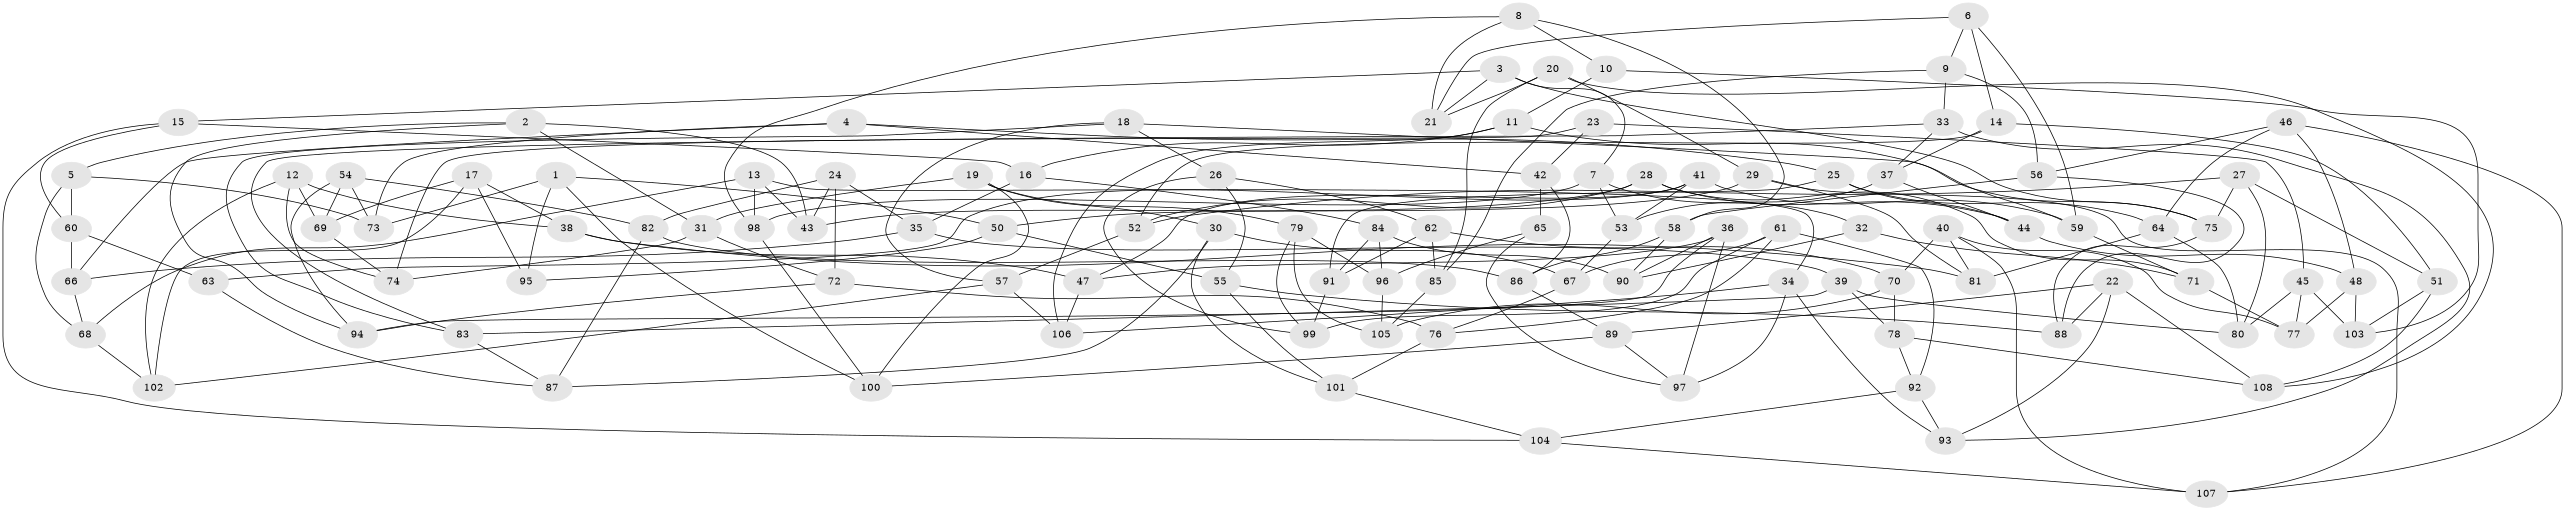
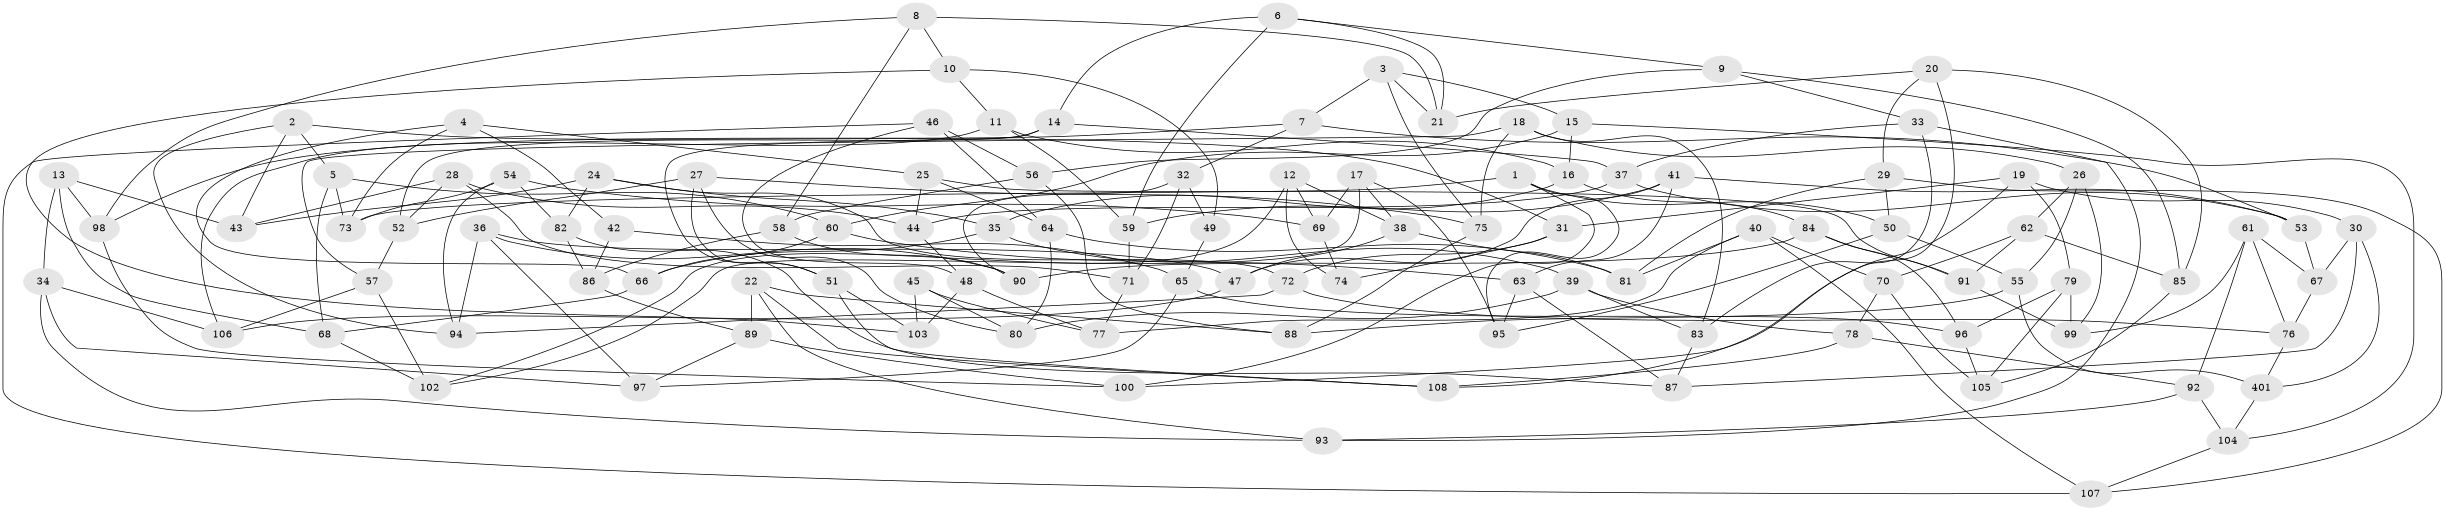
node "23": removed
node "49": added
edge "63" -- "95": added
node "101": label "101" -> "401"
